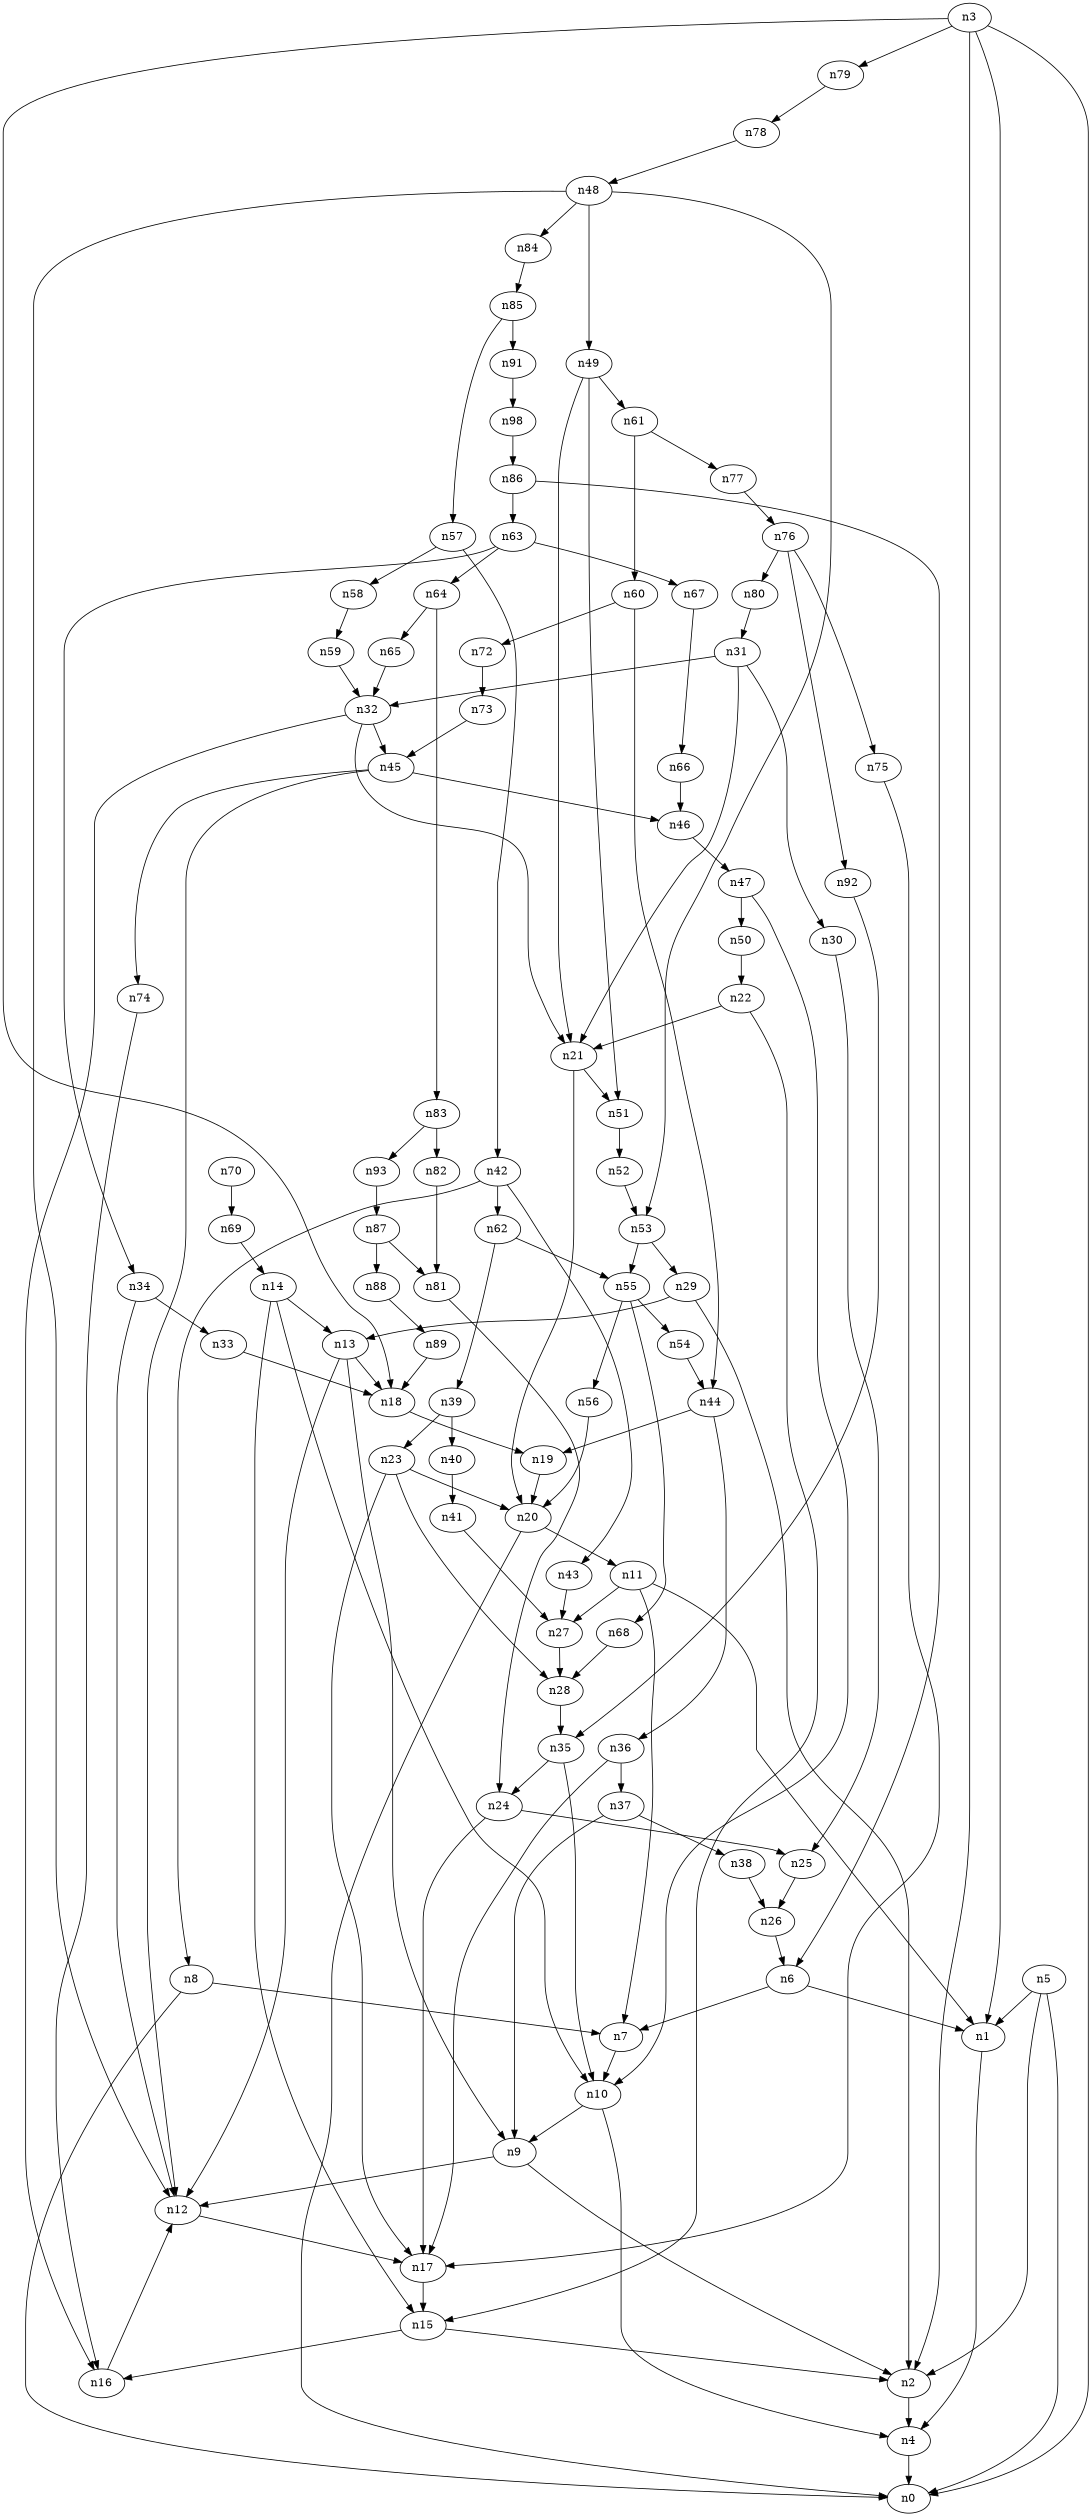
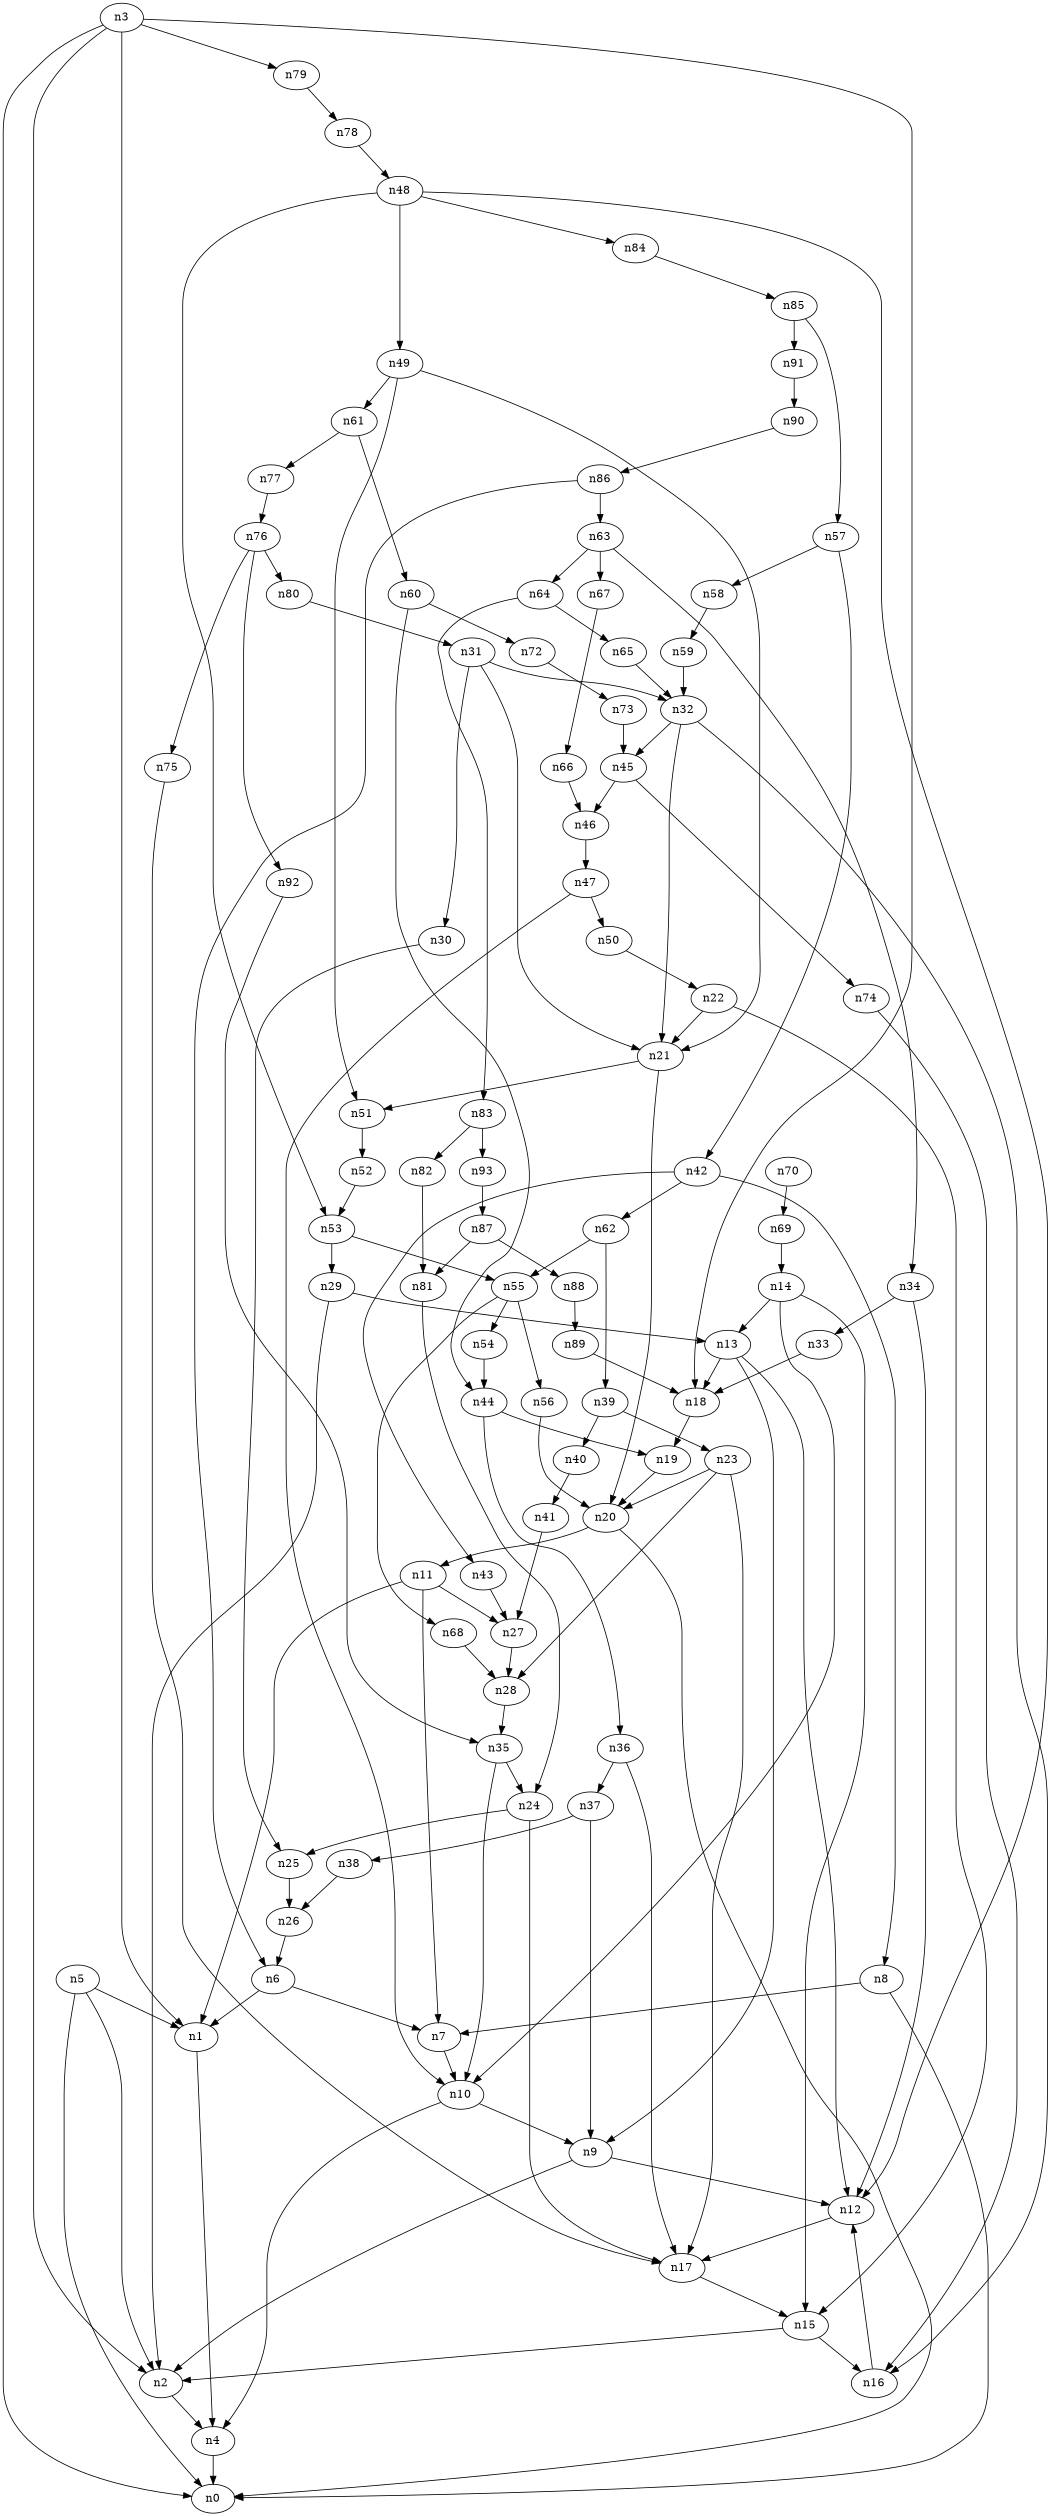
node "n98": label "n98" -> "n90"
edge "n45" -> "n12": removed
